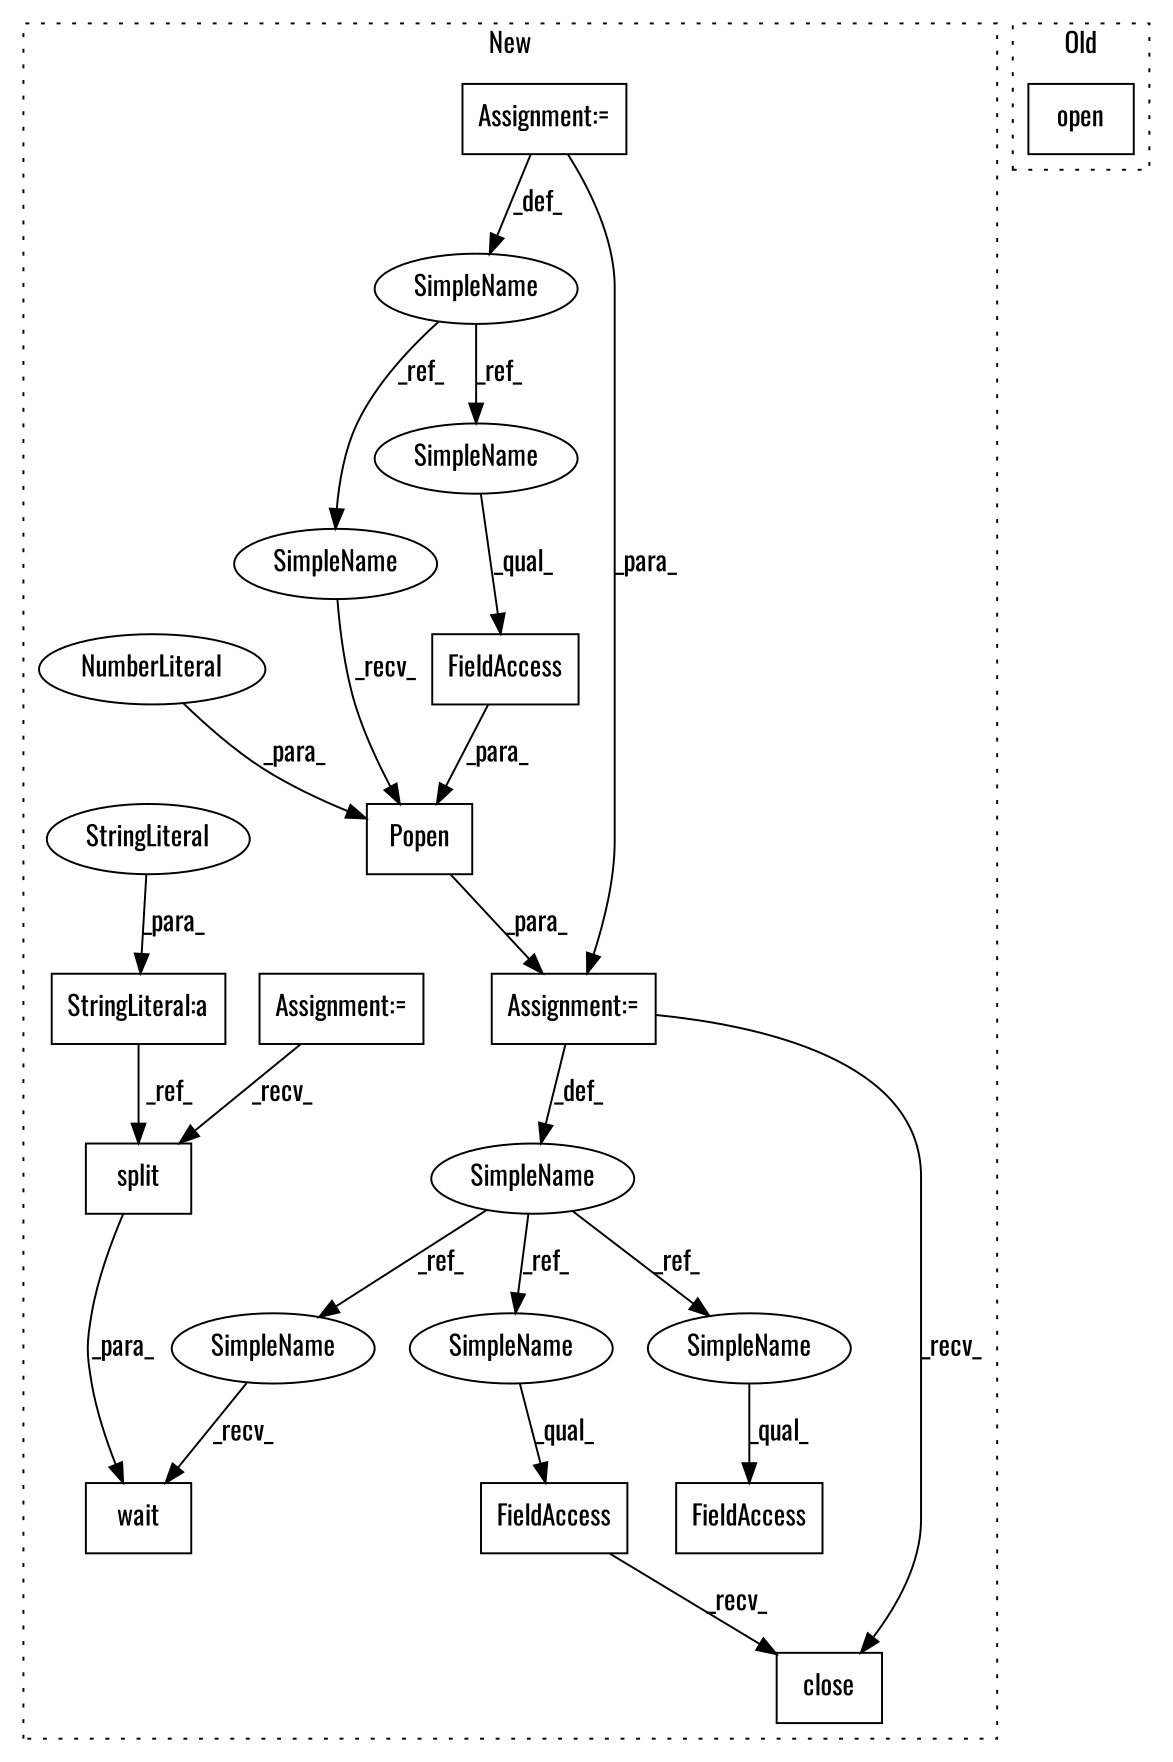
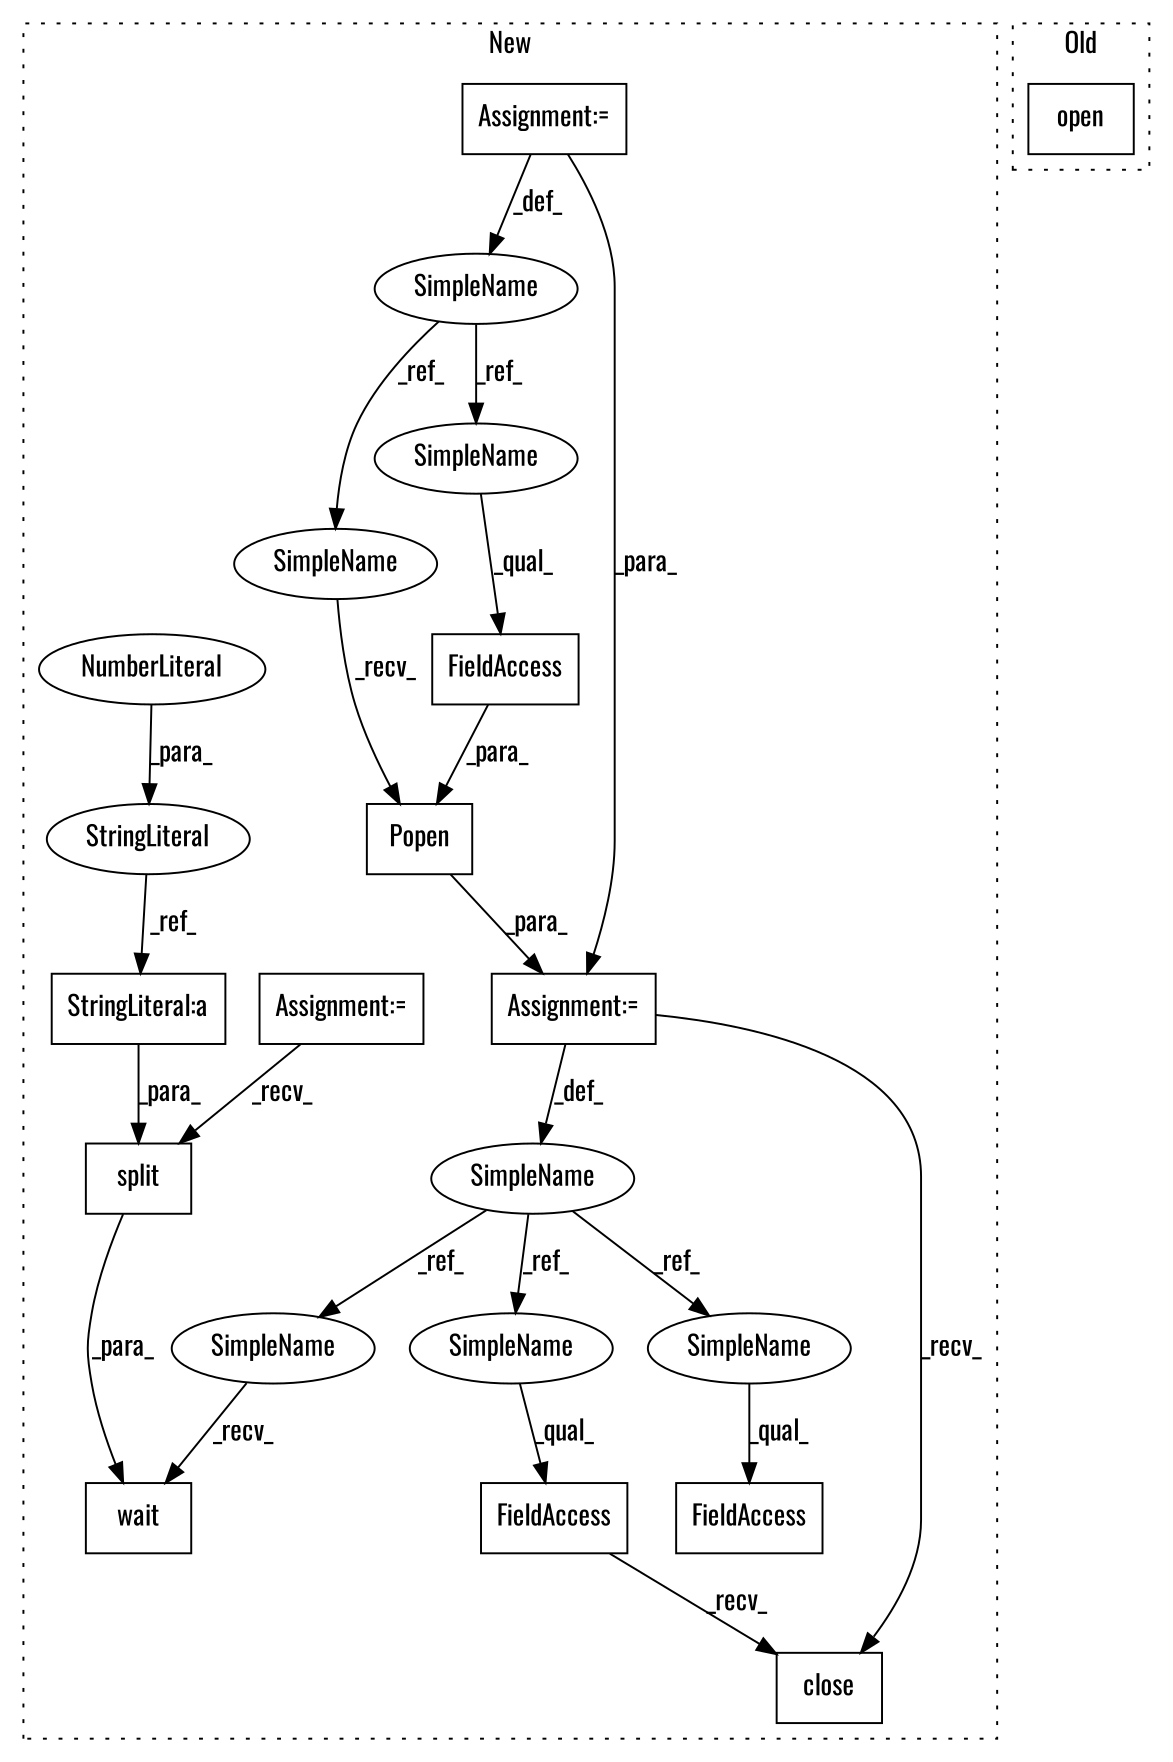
edge "NumberLiteral" -> "Popen": now "NumberLiteral" -> "StringLiteral"
edge "StringLiteral" -> "StringLiteral:a": label "_para_" -> "_ref_"
edge "StringLiteral:a" -> "split": label "_ref_" -> "_para_"
